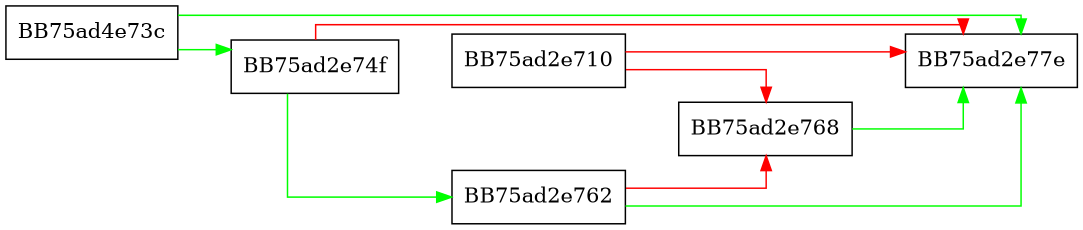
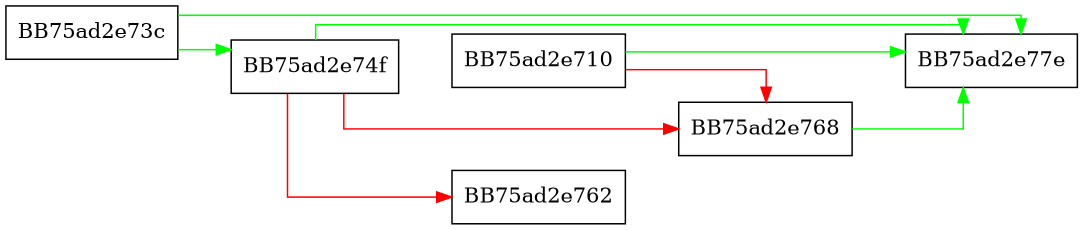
edge "BB75ad2e74f" -> "BB75ad2e77e": color red -> green
node "BB75ad4e73c": label "BB75ad4e73c" -> "BB75ad2e73c"
edge "BB75ad2e710" -> "BB75ad2e77e": color red -> green
edge "BB75ad2e762" -> "BB75ad2e768": now "BB75ad2e74f" -> "BB75ad2e768"
edge "BB75ad2e74f" -> "BB75ad2e762": color green -> red
edge "BB75ad2e762" -> "BB75ad2e77e": removed
